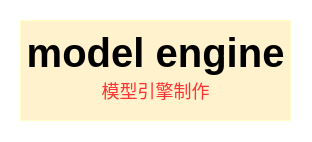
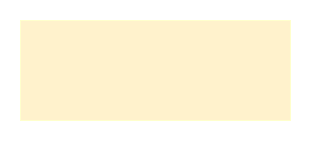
node "model engine 模型引擎制作": removed
